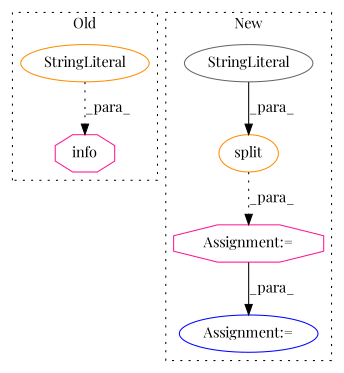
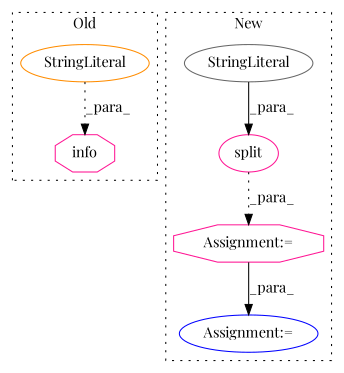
node "split": color darkorange -> deeppink
